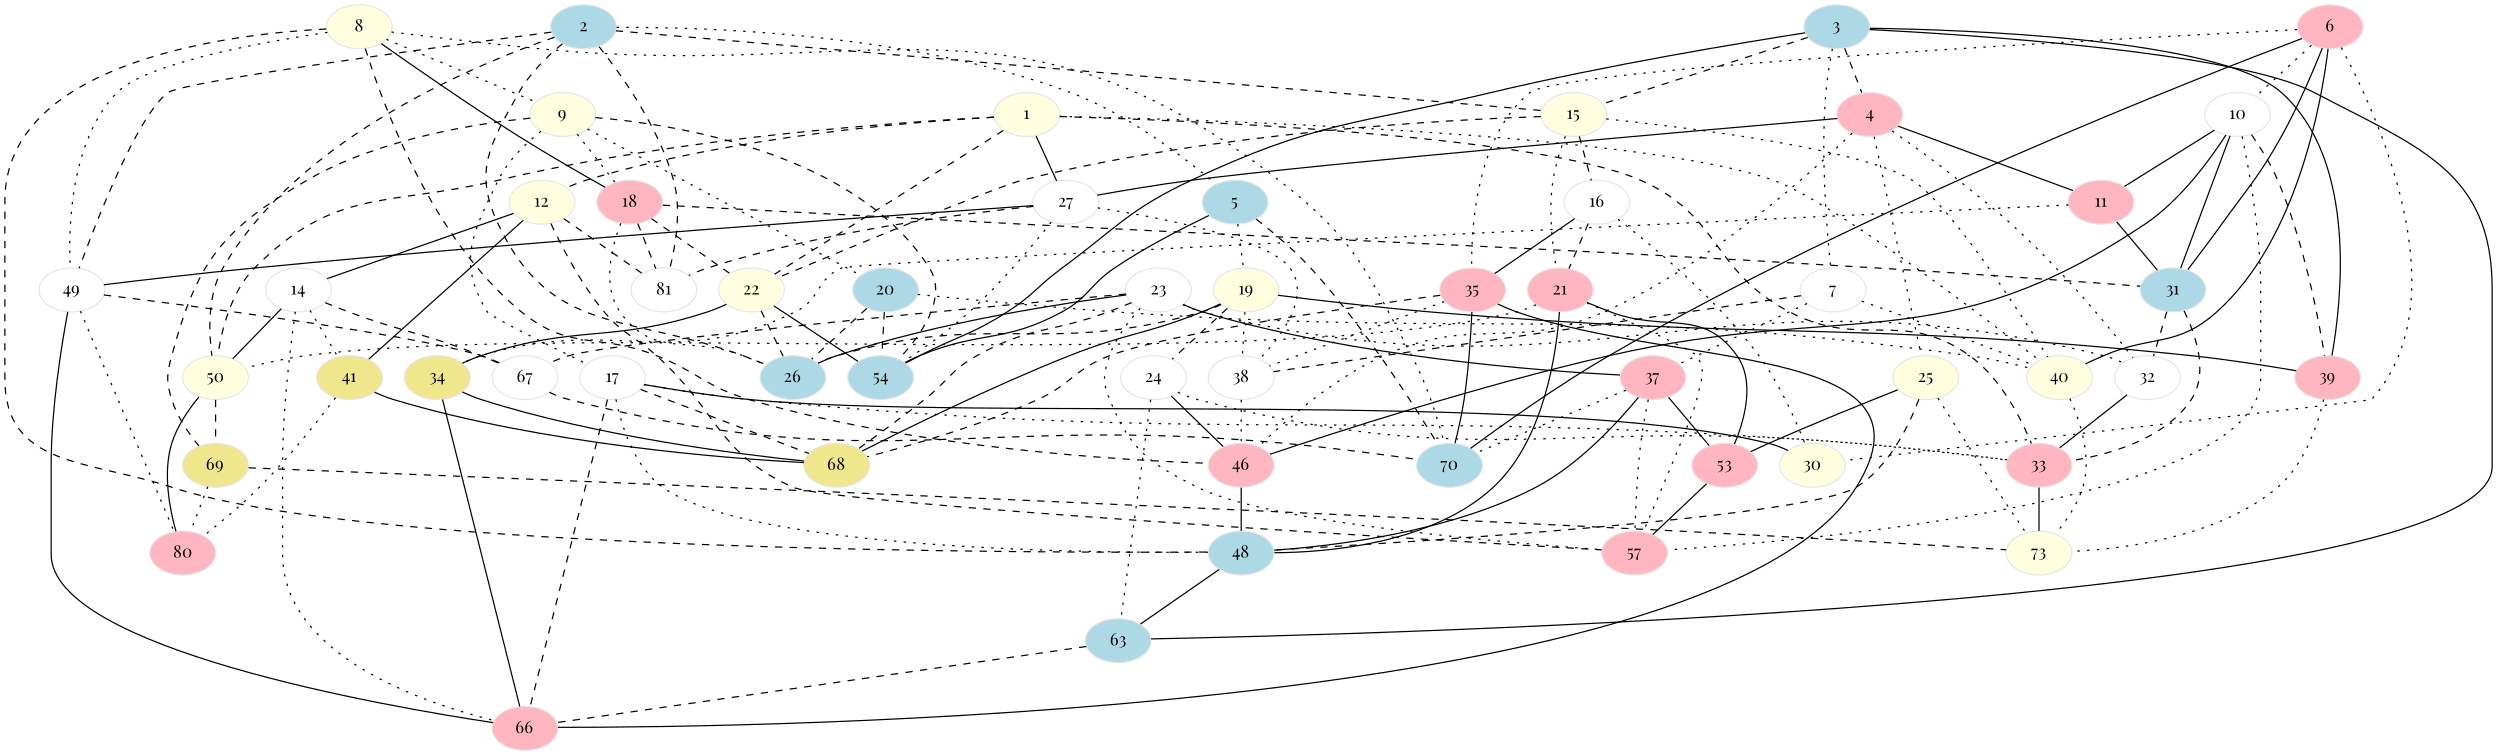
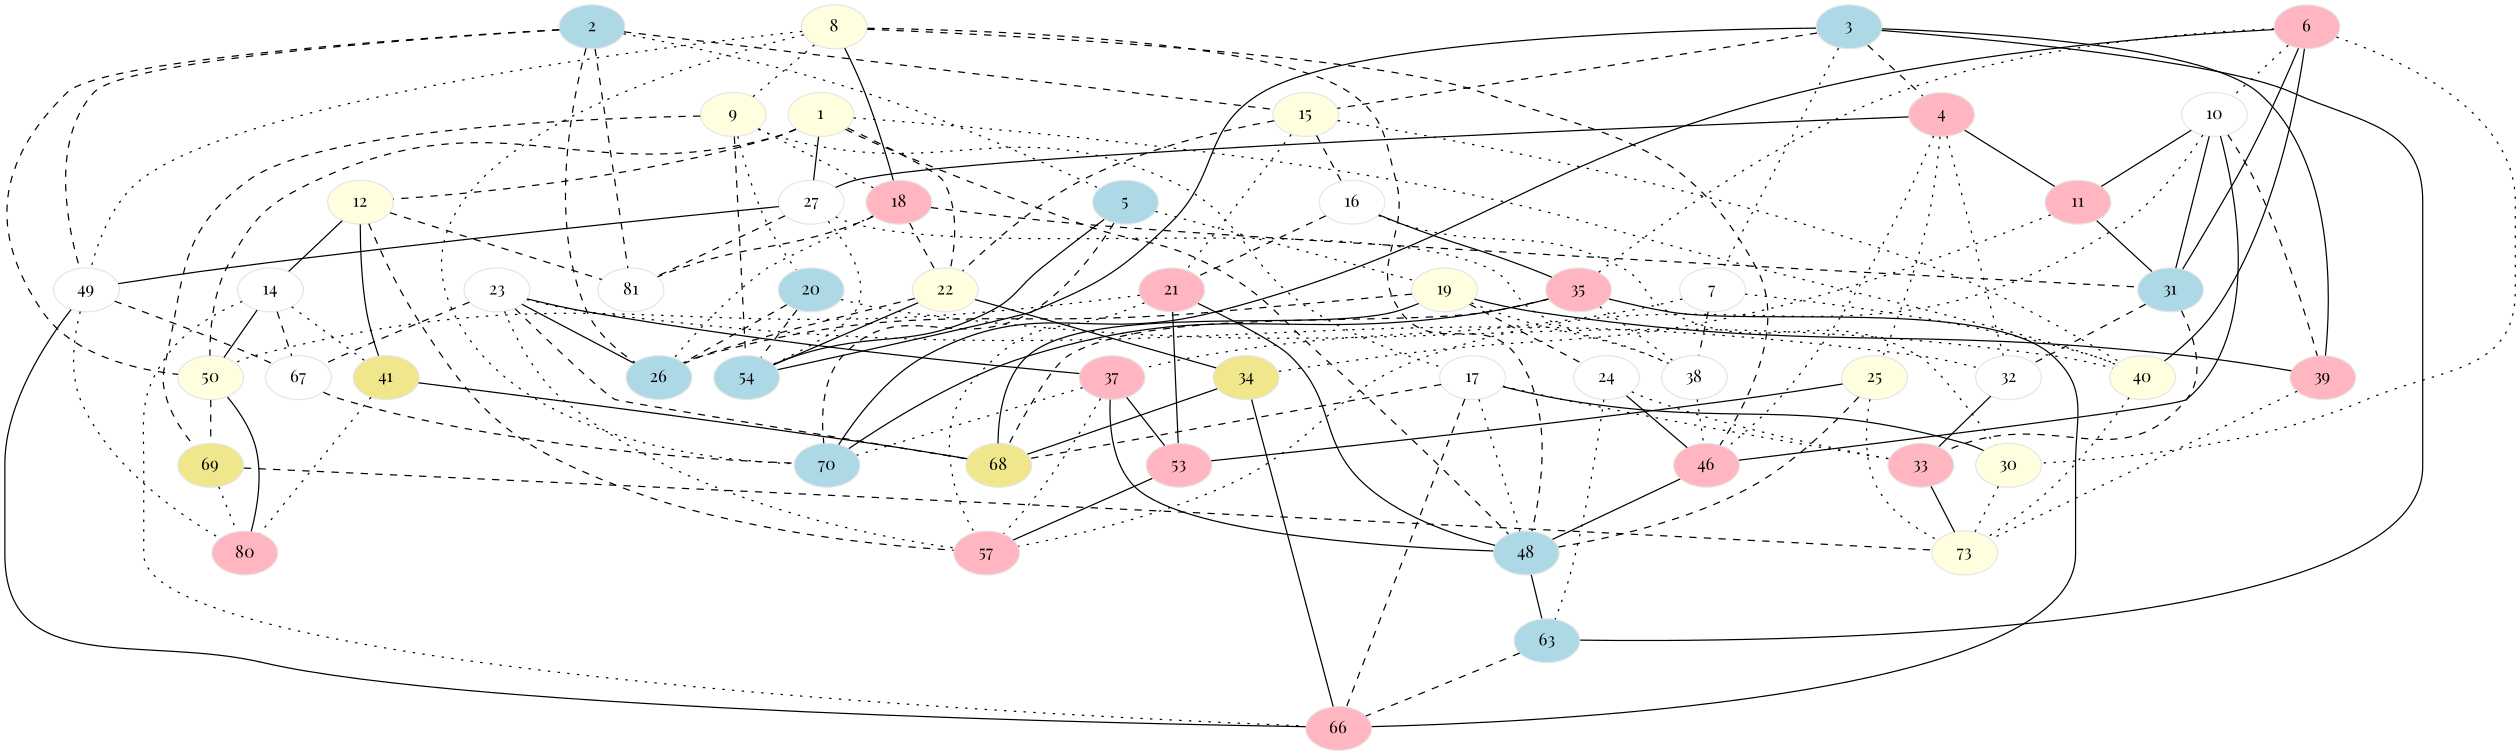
edge "1" -- "33": now "1" -- "48"
edge "30" -- "73": added
